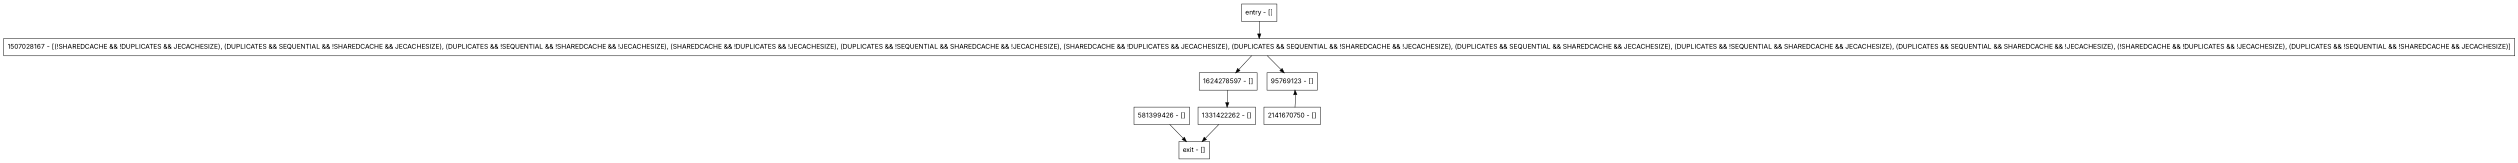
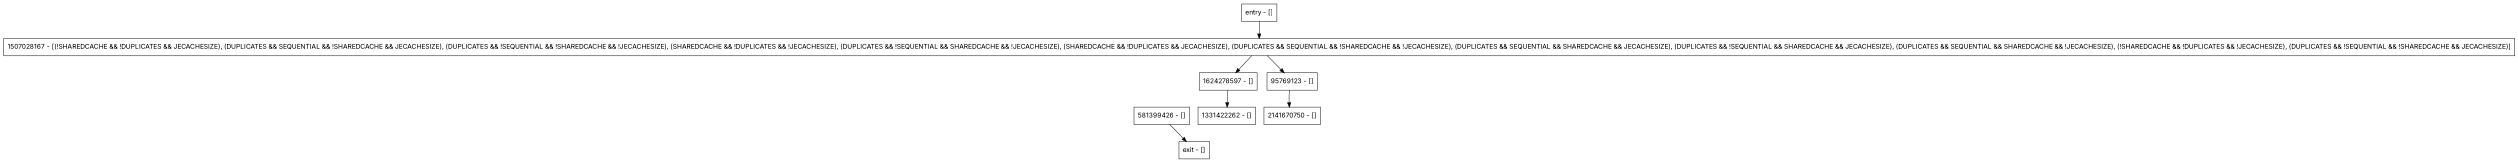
edge "2141670750 - []" -> "95769123 - []": reversed
edge "1331422262 - []" -> "exit - []": removed
